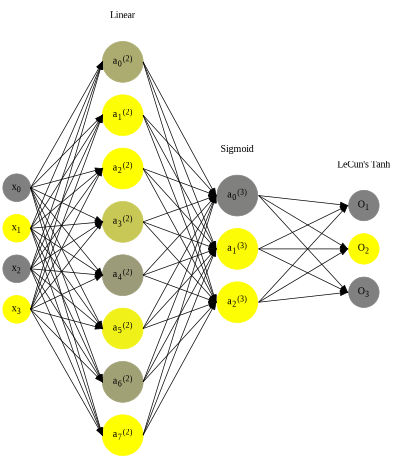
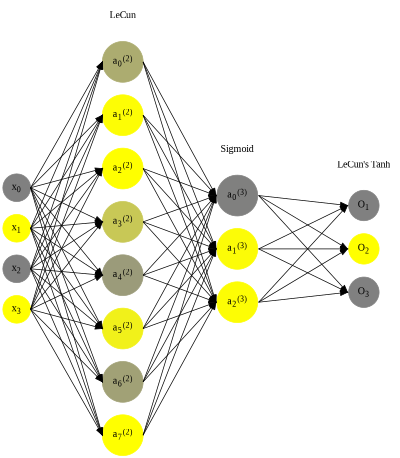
node "Linear": label "Linear" -> "LeCun"
